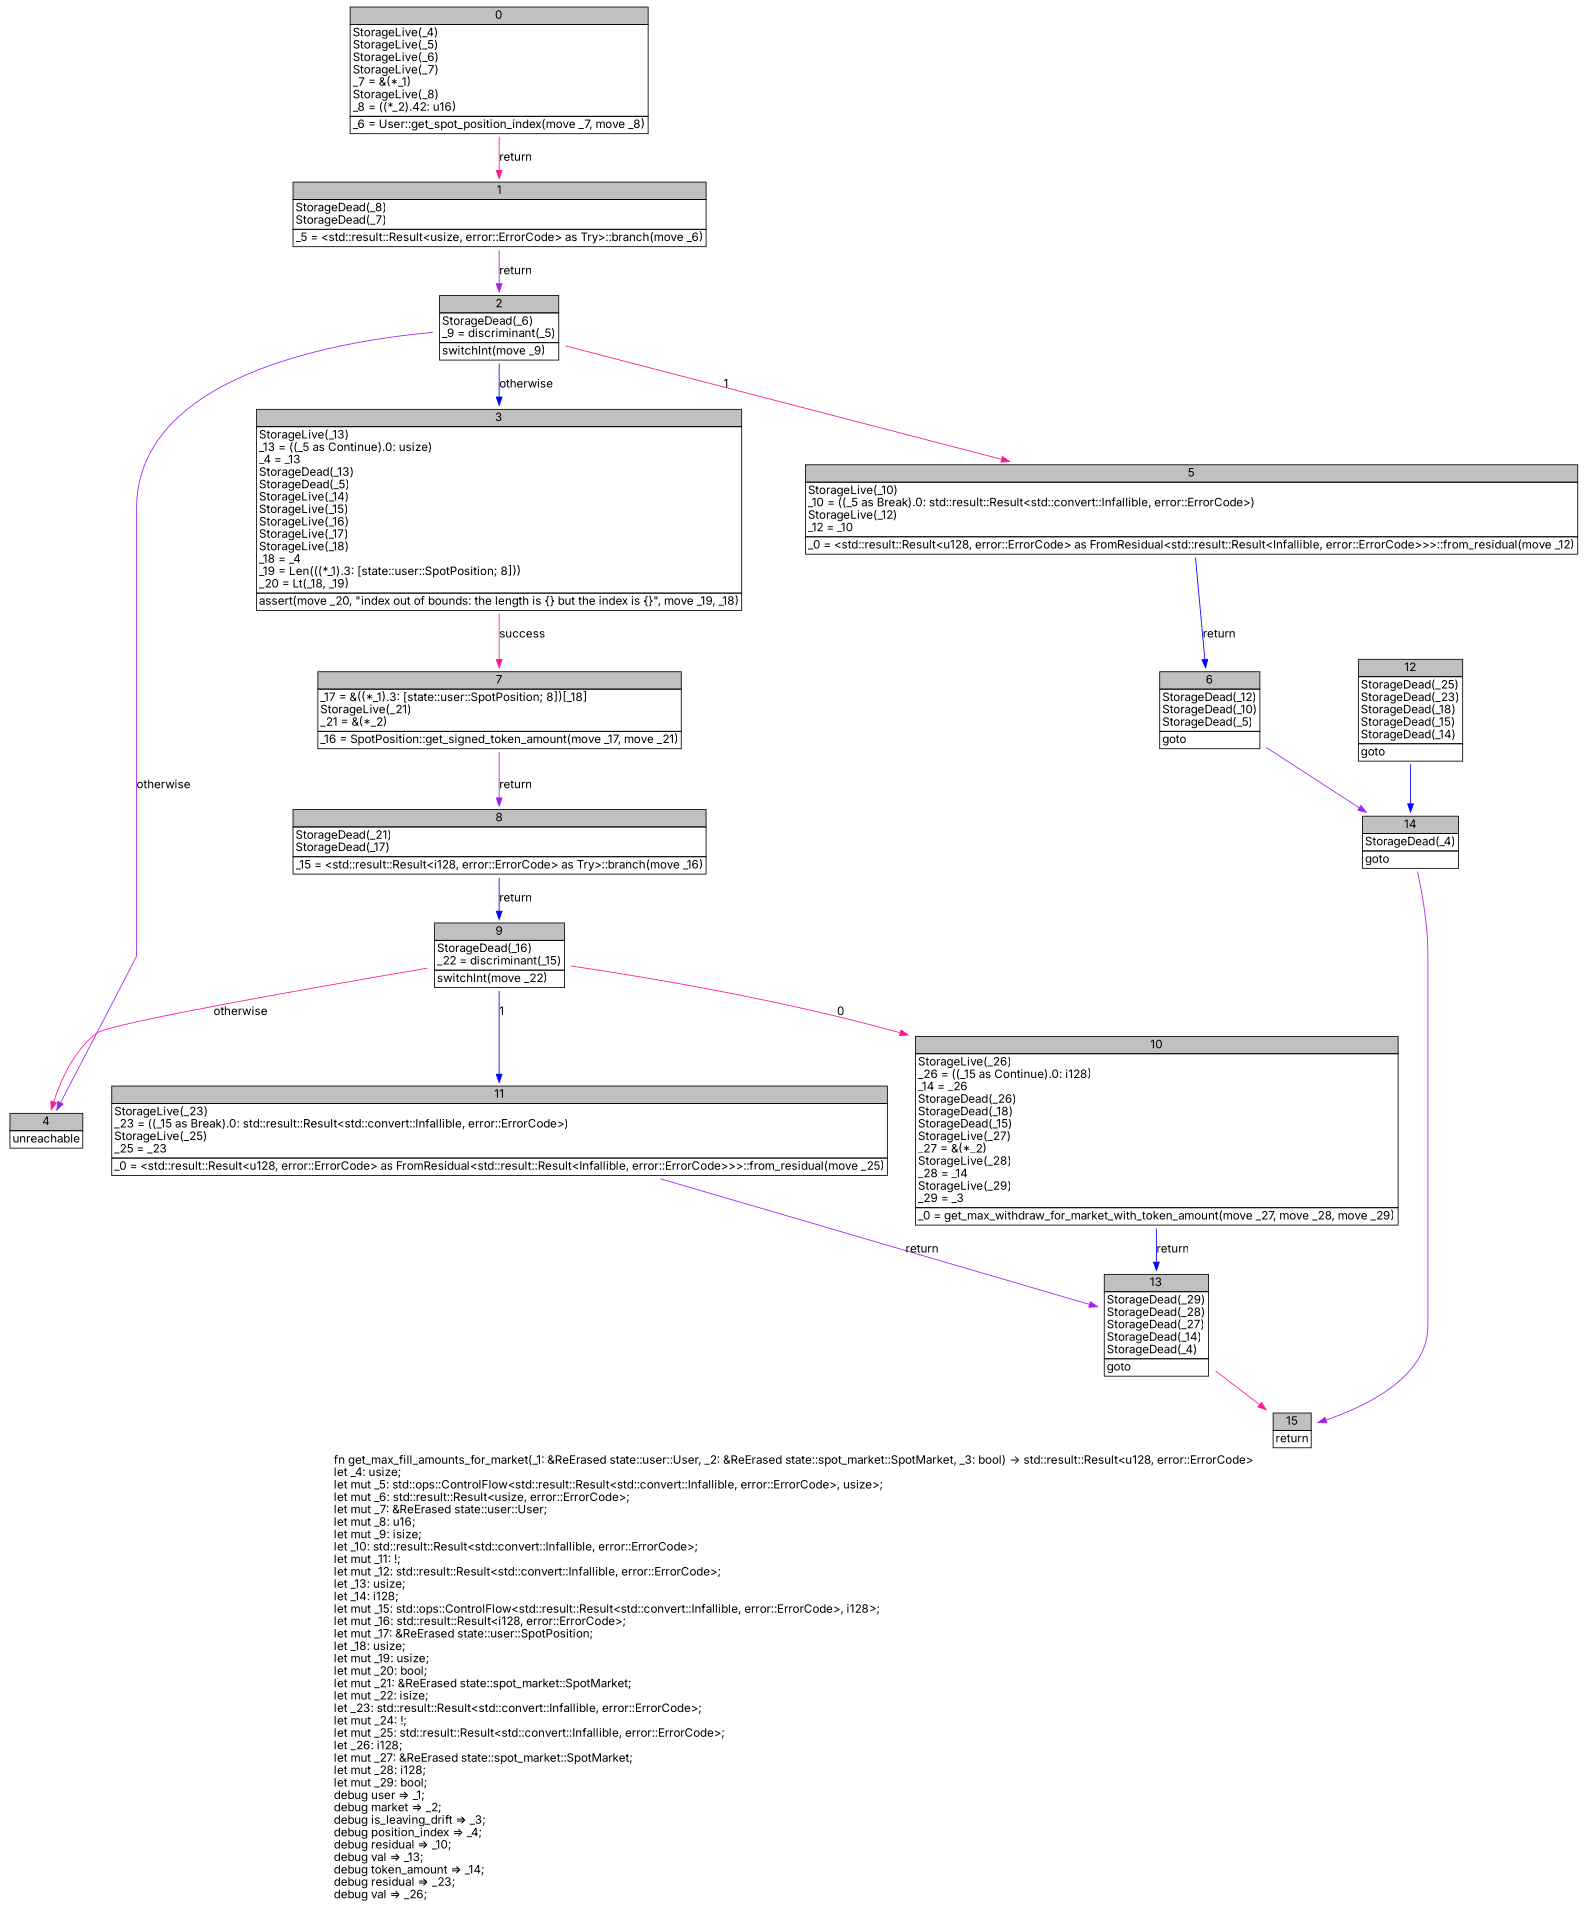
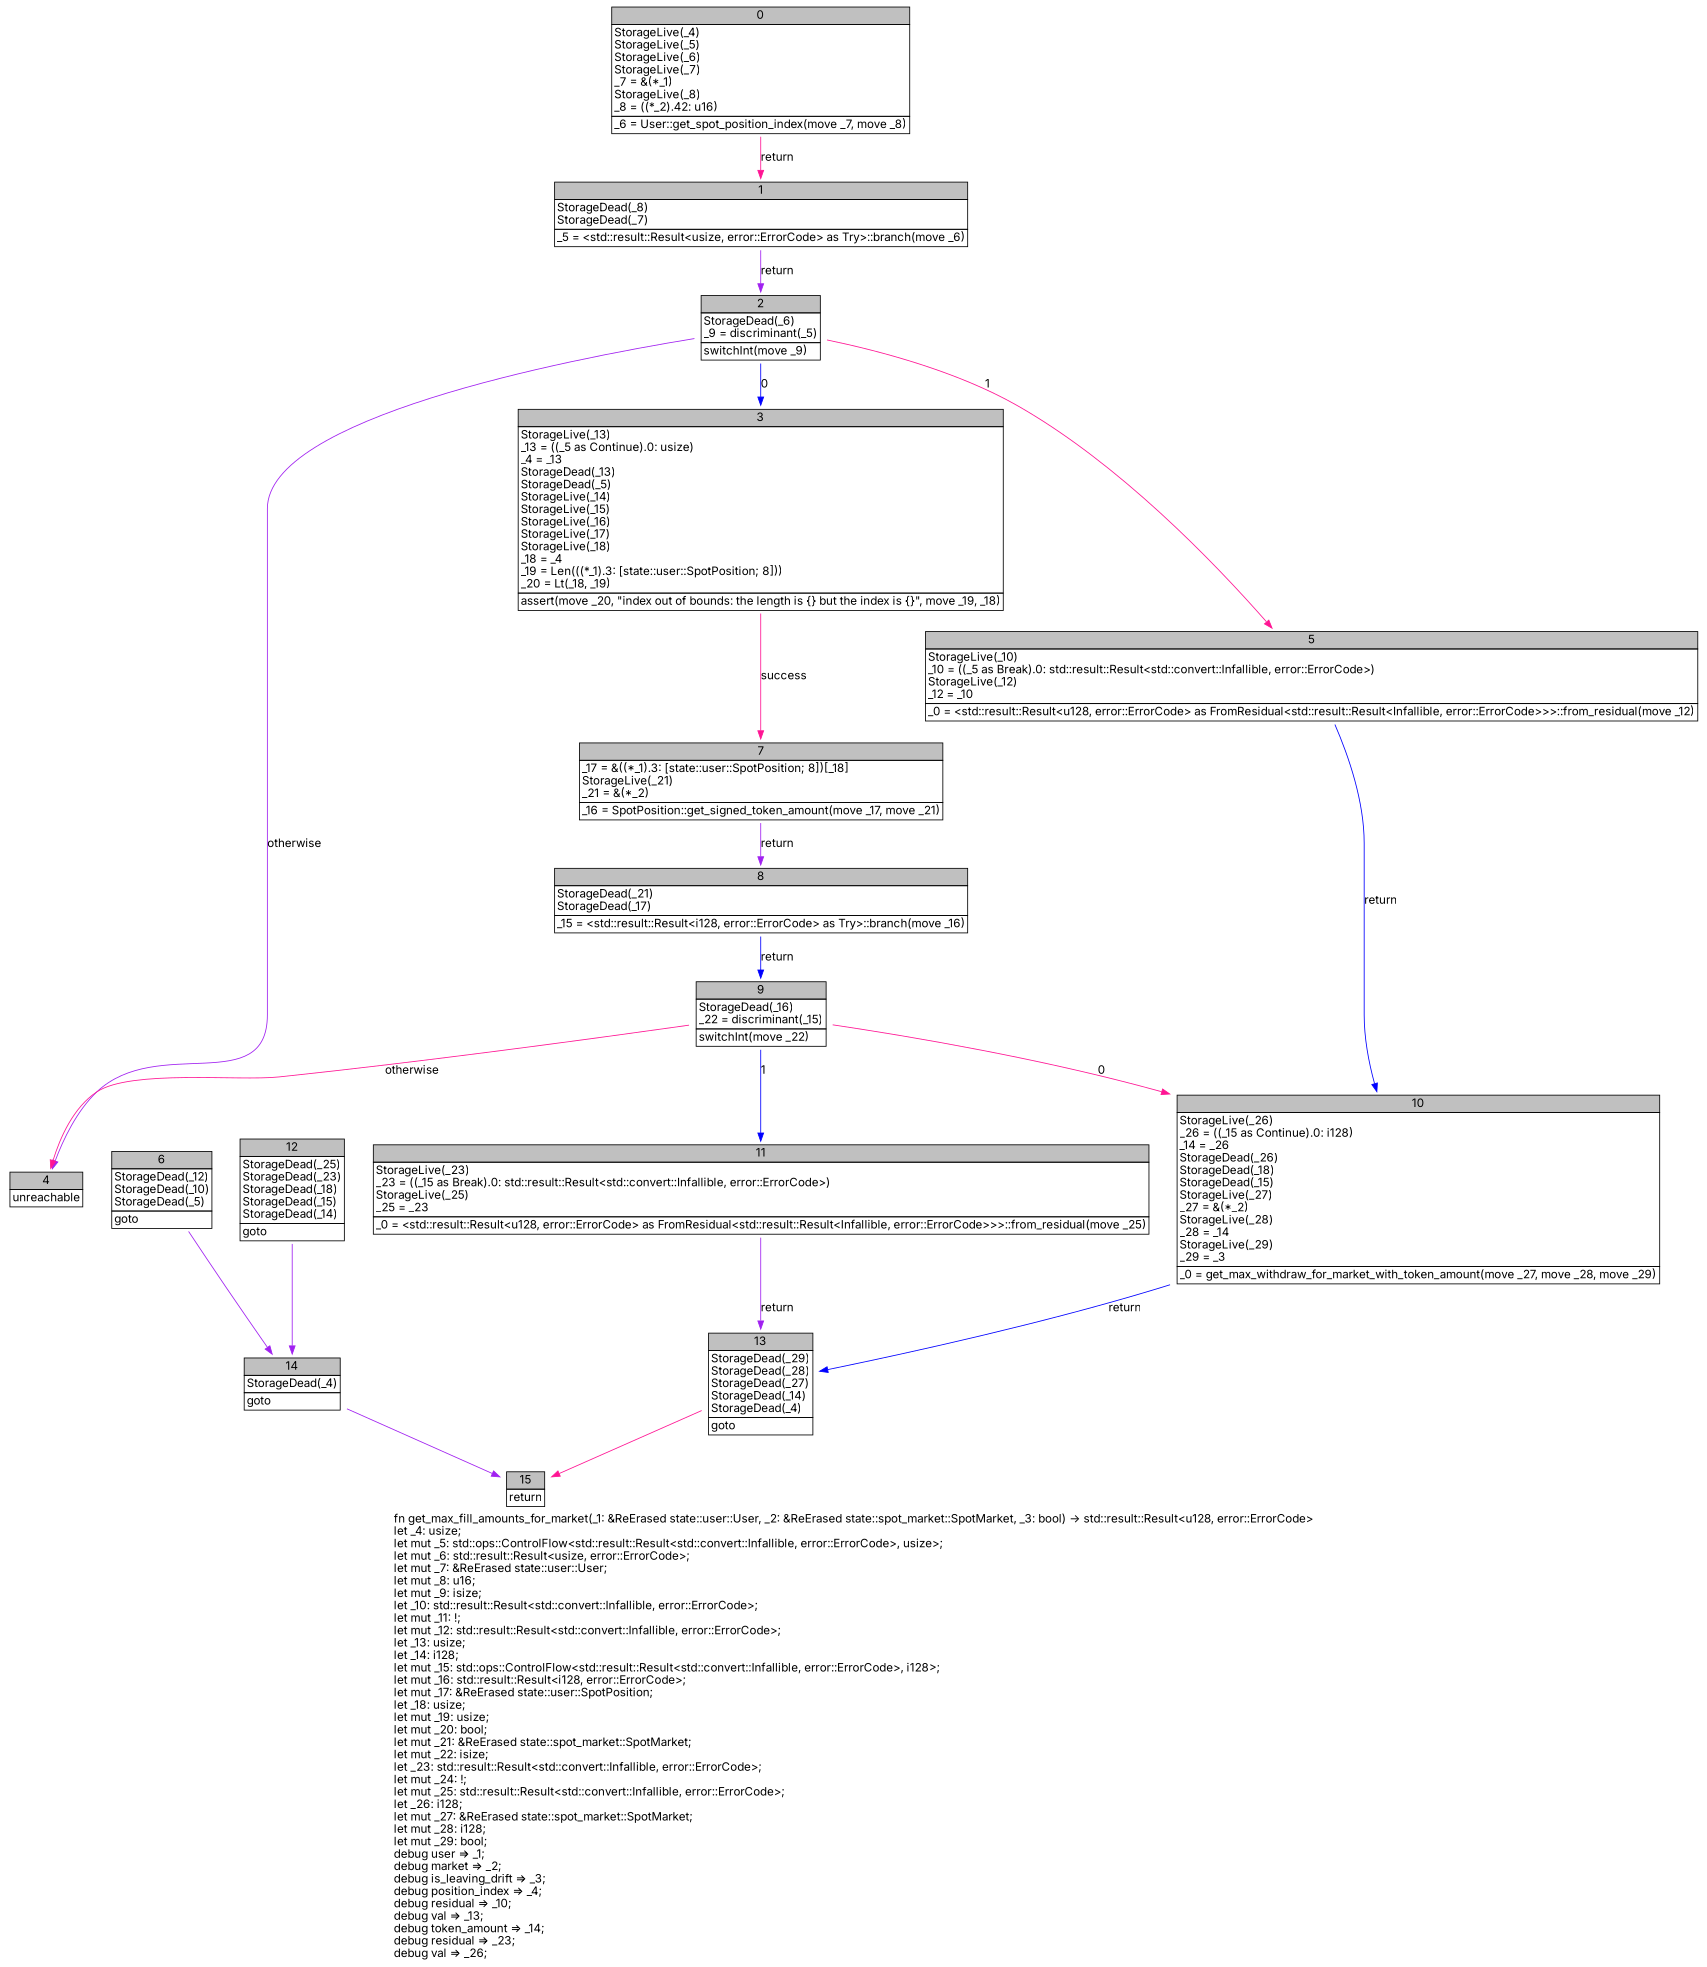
edge "2" -> "3": label "otherwise" -> "0"
edge "5" -> "6": now "5" -> "10"
edge "12" -> "14": color blue -> purple
